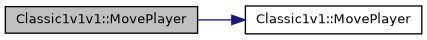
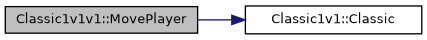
node "Classic1v1::MovePlayer": label "Classic1v1::MovePlayer" -> "Classic1v1::Classic"
